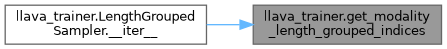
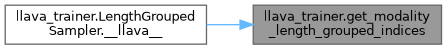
node "llava_trainer.LengthGrouped Sampler.__iter__": label "llava_trainer.LengthGrouped Sampler.__iter__" -> "llava_trainer.LengthGrouped Sampler.__llava__"
